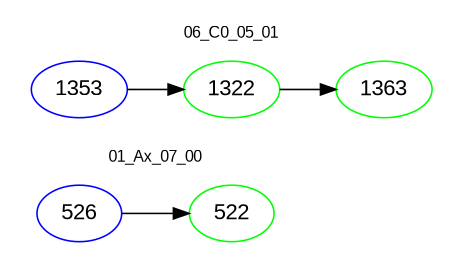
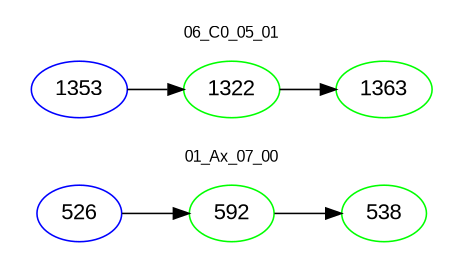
node "522": label "522" -> "592"
node "538": added
